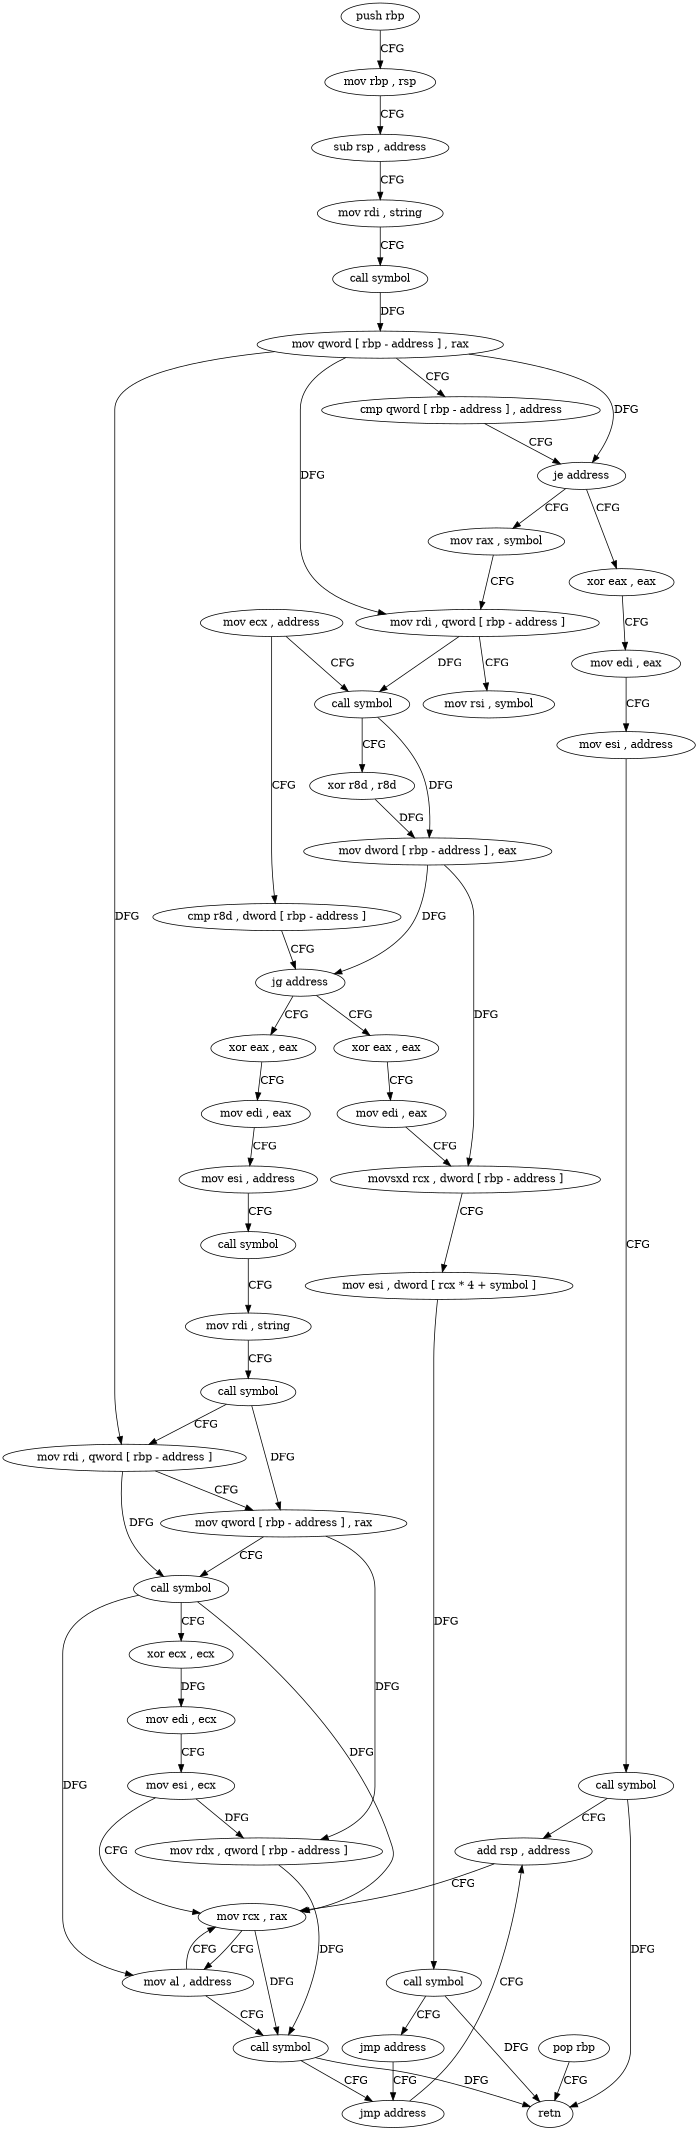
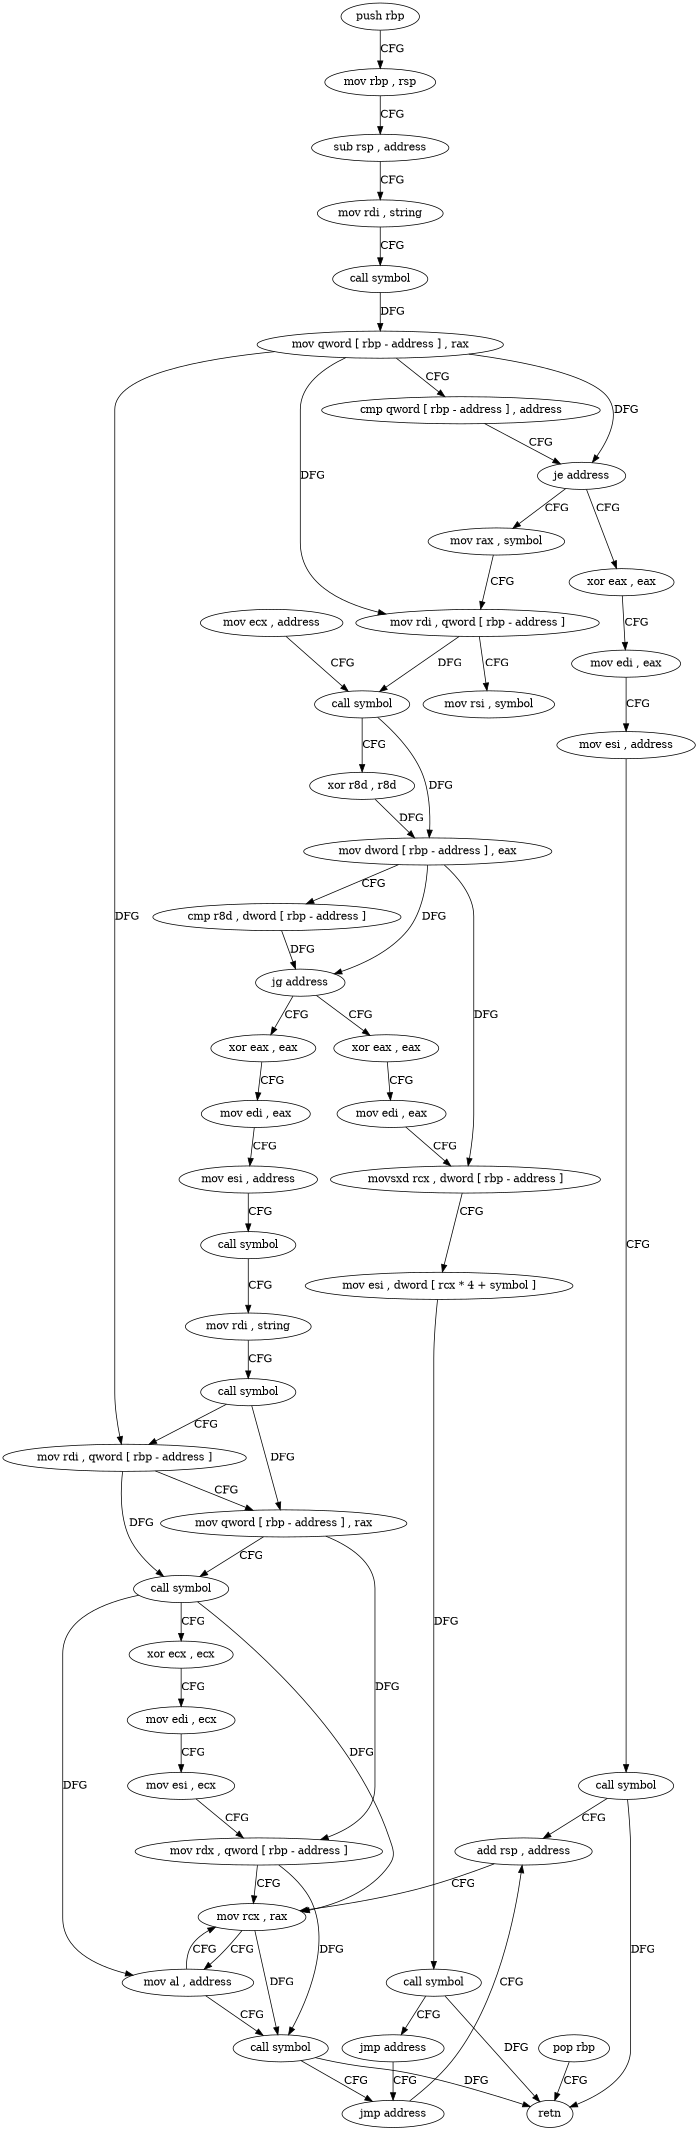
edge "mov ecx , address" -> "cmp r8d , dword [ rbp - address ]": now "mov dword [ rbp - address ] , eax" -> "cmp r8d , dword [ rbp - address ]"
edge "cmp r8d , dword [ rbp - address ]" -> "jg address": label "CFG" -> "DFG"
edge "xor ecx , ecx" -> "mov edi , ecx": label "DFG" -> "CFG"
edge "mov esi , ecx" -> "mov rdx , qword [ rbp - address ]": label "DFG" -> "CFG"
edge "mov esi , ecx" -> "mov rcx , rax": now "mov rdx , qword [ rbp - address ]" -> "mov rcx , rax"
